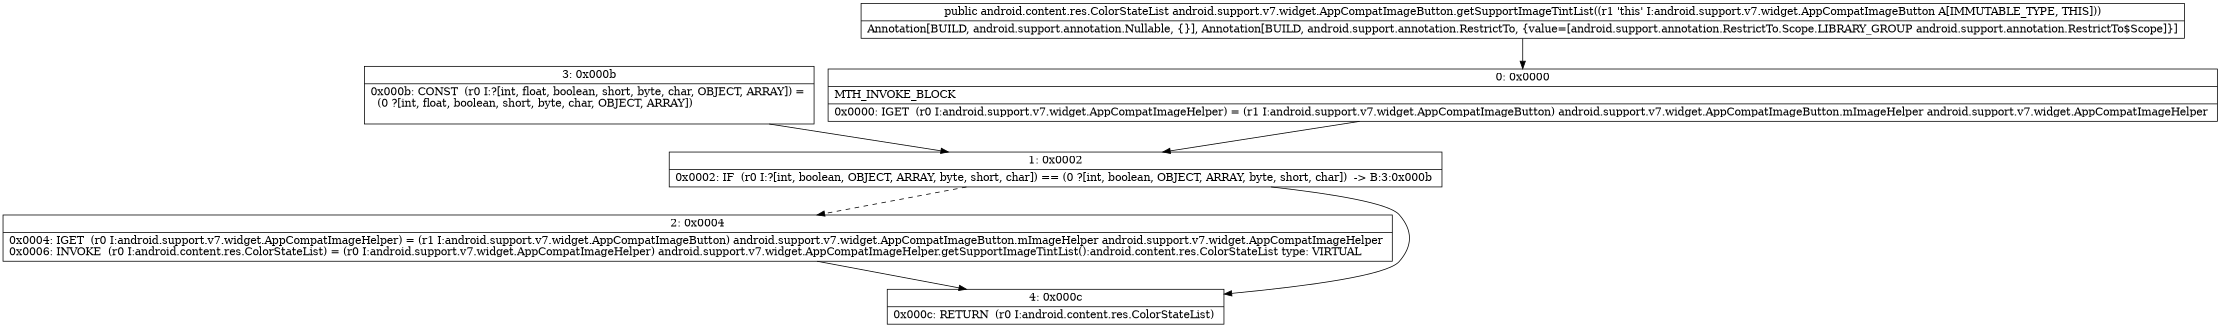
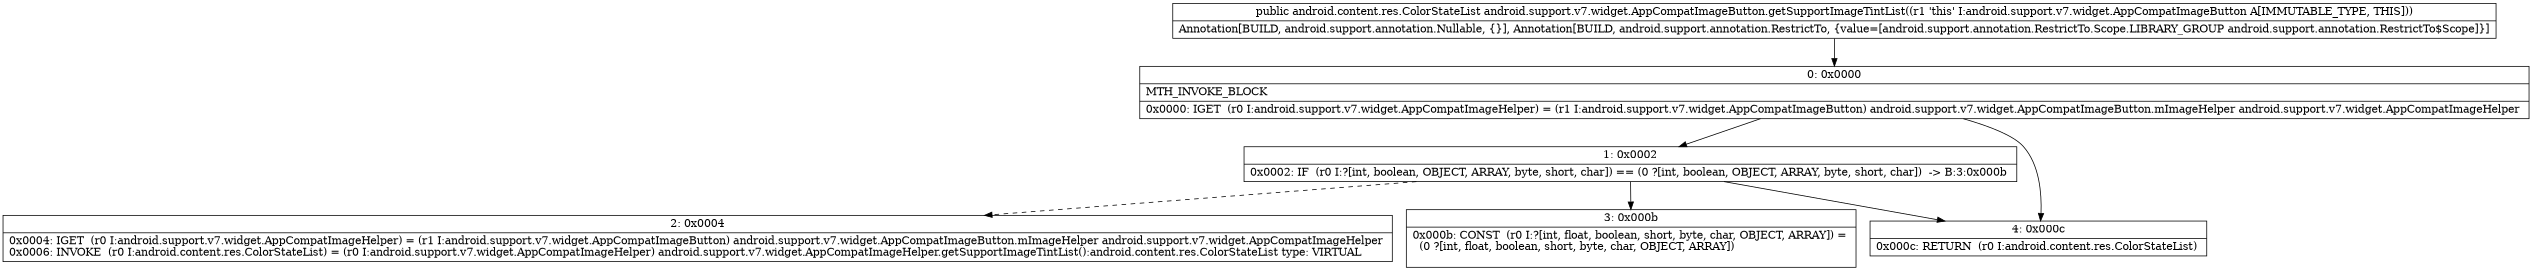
edge "3: 0x000b" -> "1: 0x0002": reversed
edge "2: 0x0004" -> "4: 0x000c": now "0: 0x0000" -> "4: 0x000c"
